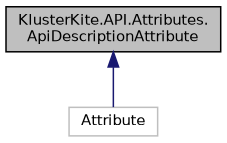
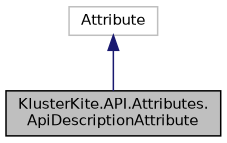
edge "Attribute" -> "KlusterKite.API.Attributes. ApiDescriptionAttribute": reversed
